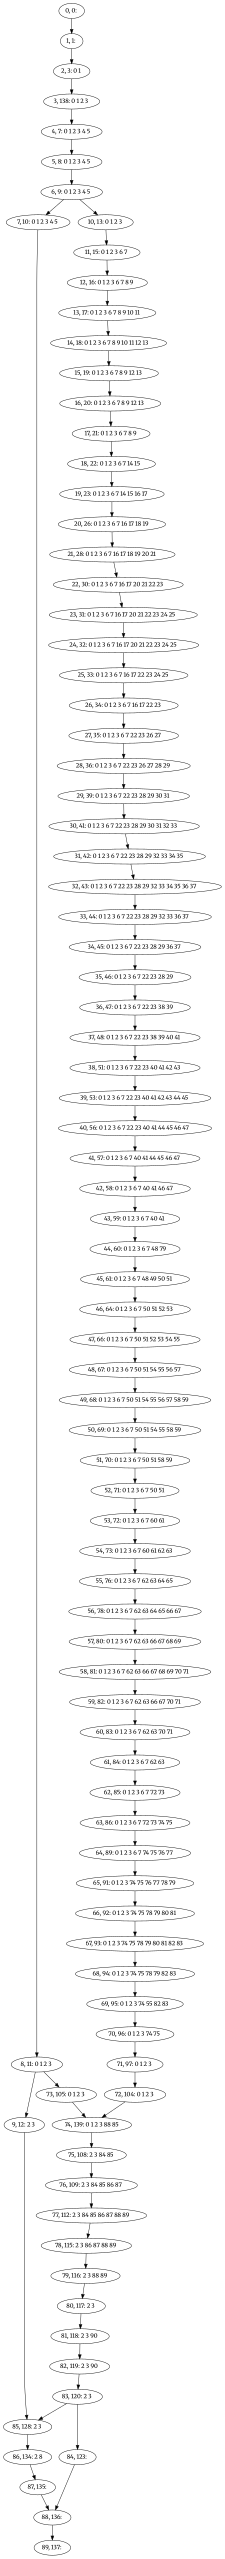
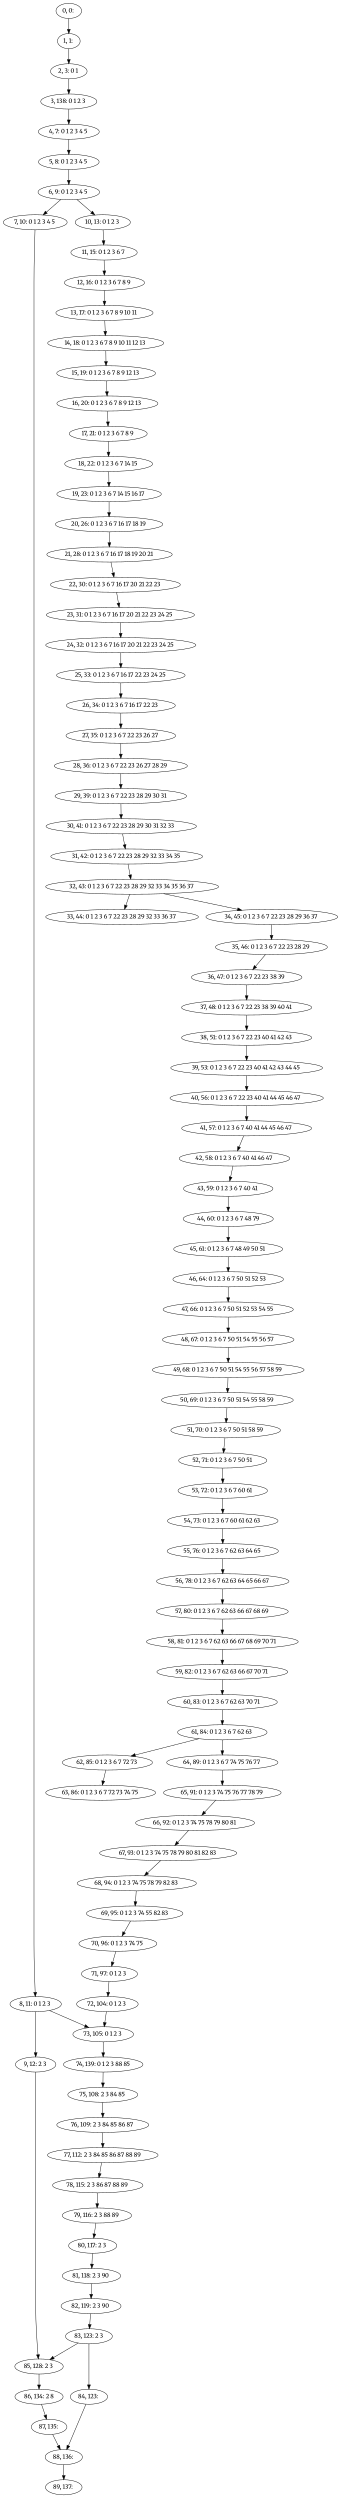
edge "33, 44: 0 1 2 3 6 7 22 23 28 29 32 33 36 37" -> "34, 45: 0 1 2 3 6 7 22 23 28 29 36 37": now "32, 43: 0 1 2 3 6 7 22 23 28 29 32 33 34 35 36 37" -> "34, 45: 0 1 2 3 6 7 22 23 28 29 36 37"
edge "63, 86: 0 1 2 3 6 7 72 73 74 75" -> "64, 89: 0 1 2 3 6 7 74 75 76 77": now "61, 84: 0 1 2 3 6 7 62 63" -> "64, 89: 0 1 2 3 6 7 74 75 76 77"
edge "72, 104: 0 1 2 3" -> "74, 139: 0 1 2 3 88 85": now "72, 104: 0 1 2 3" -> "73, 105: 0 1 2 3"
node "83, 120: 2 3": label "83, 120: 2 3" -> "83, 123: 2 3"
